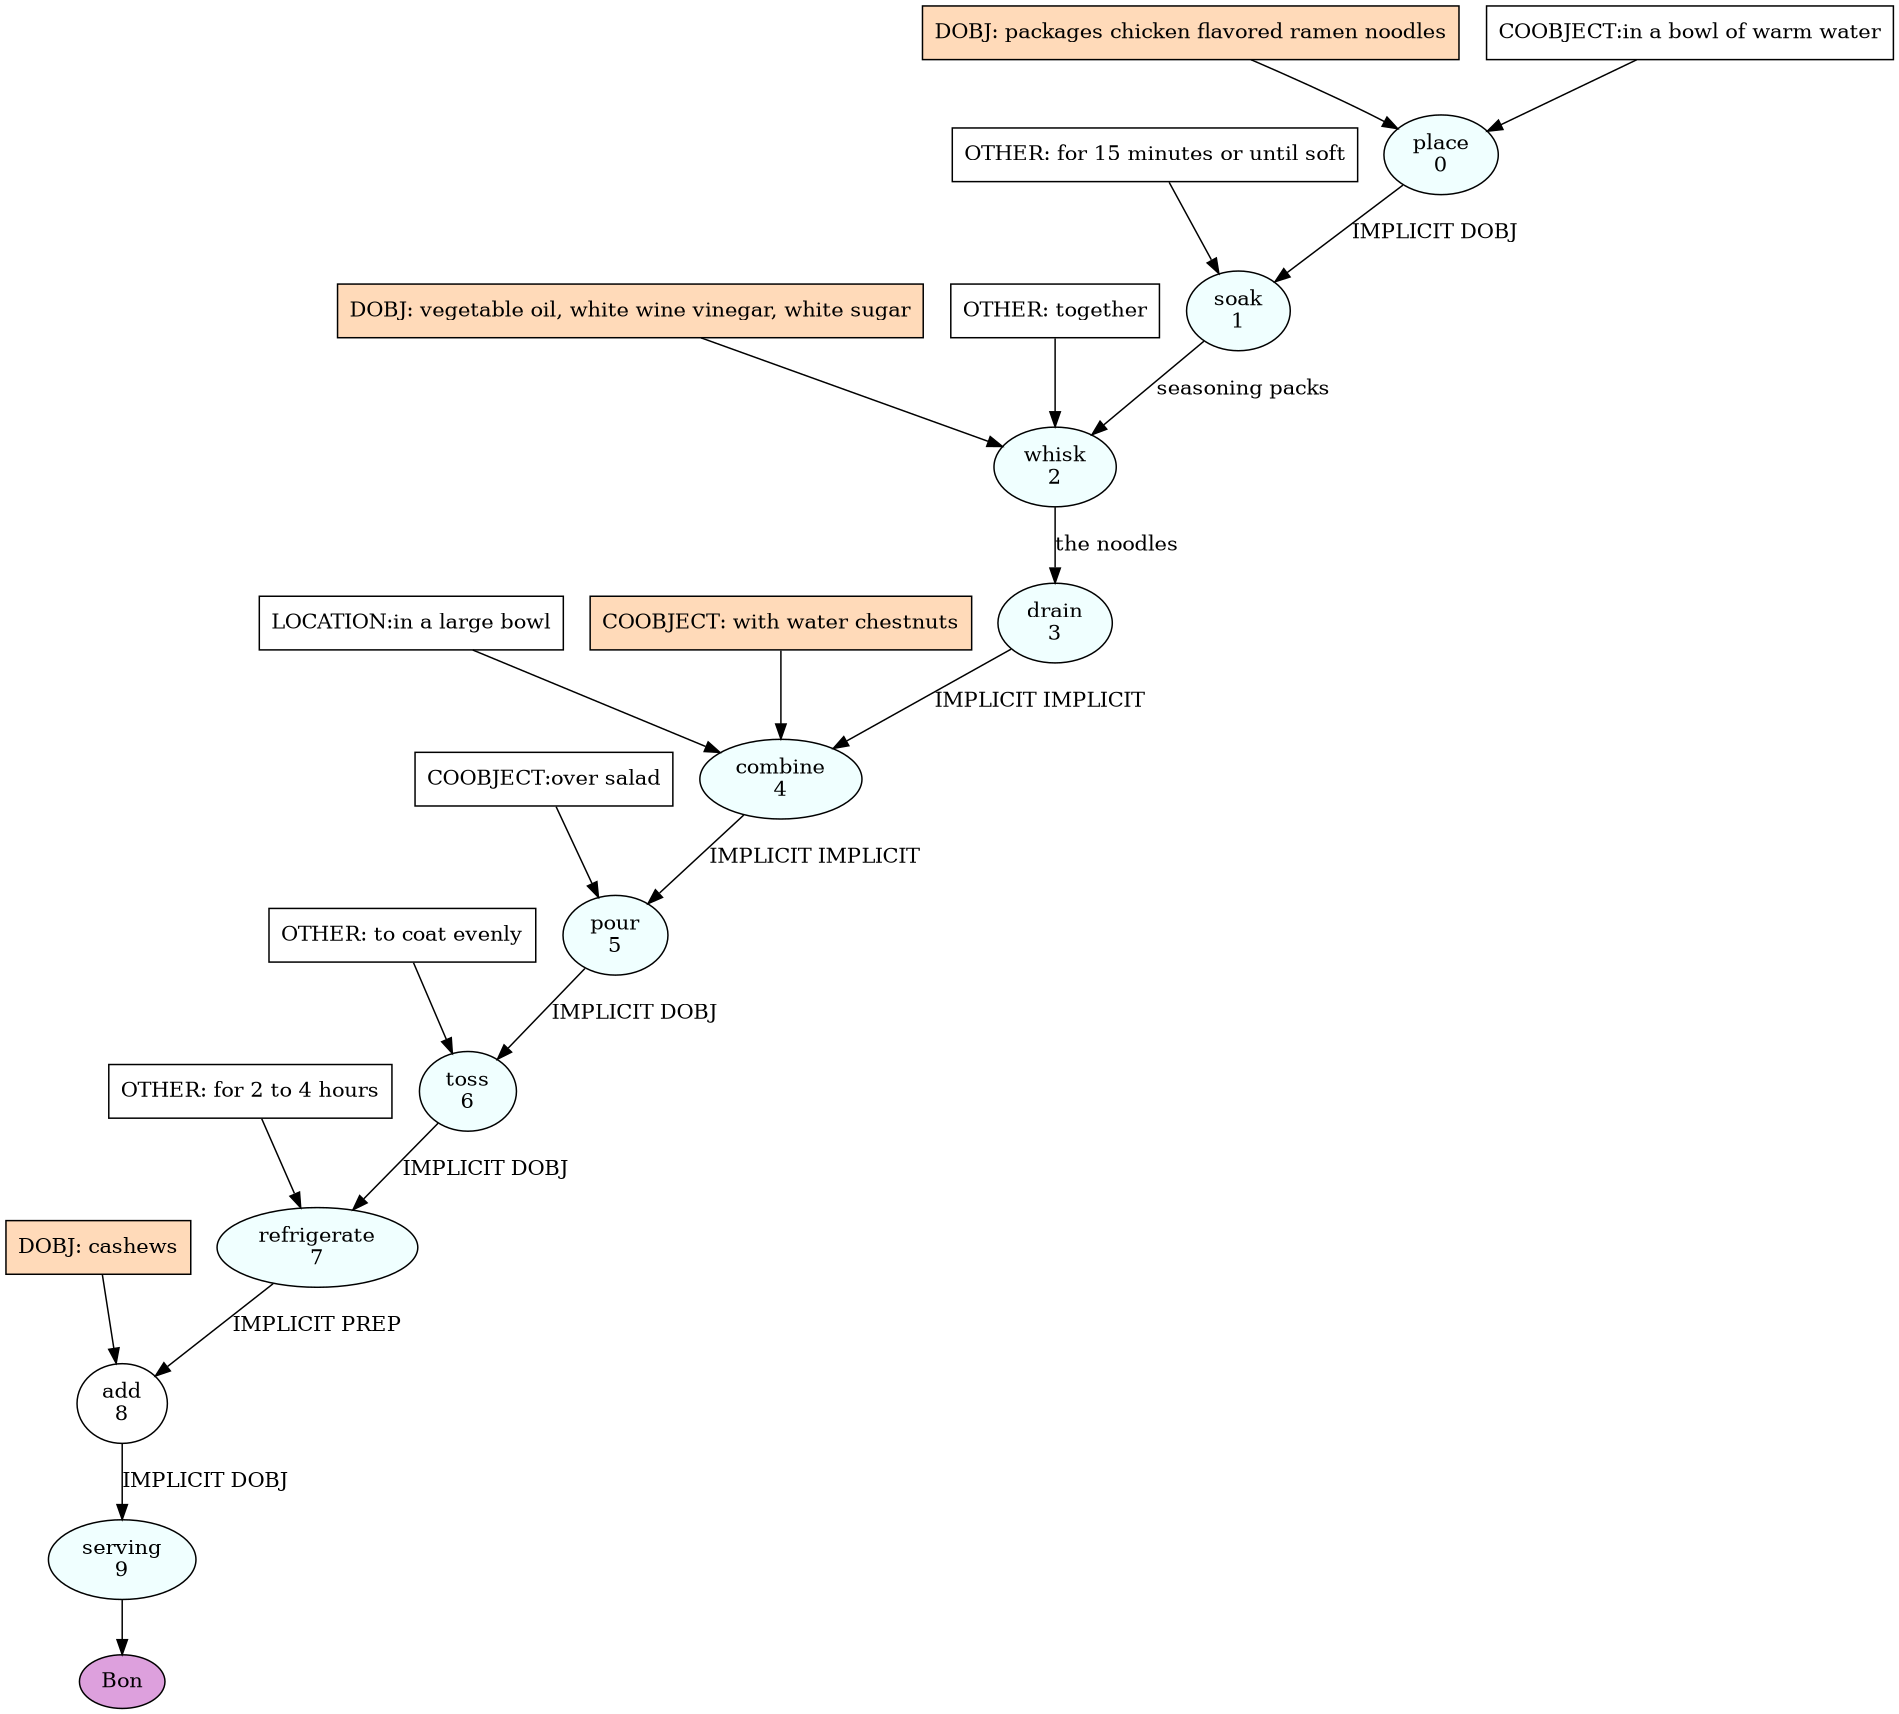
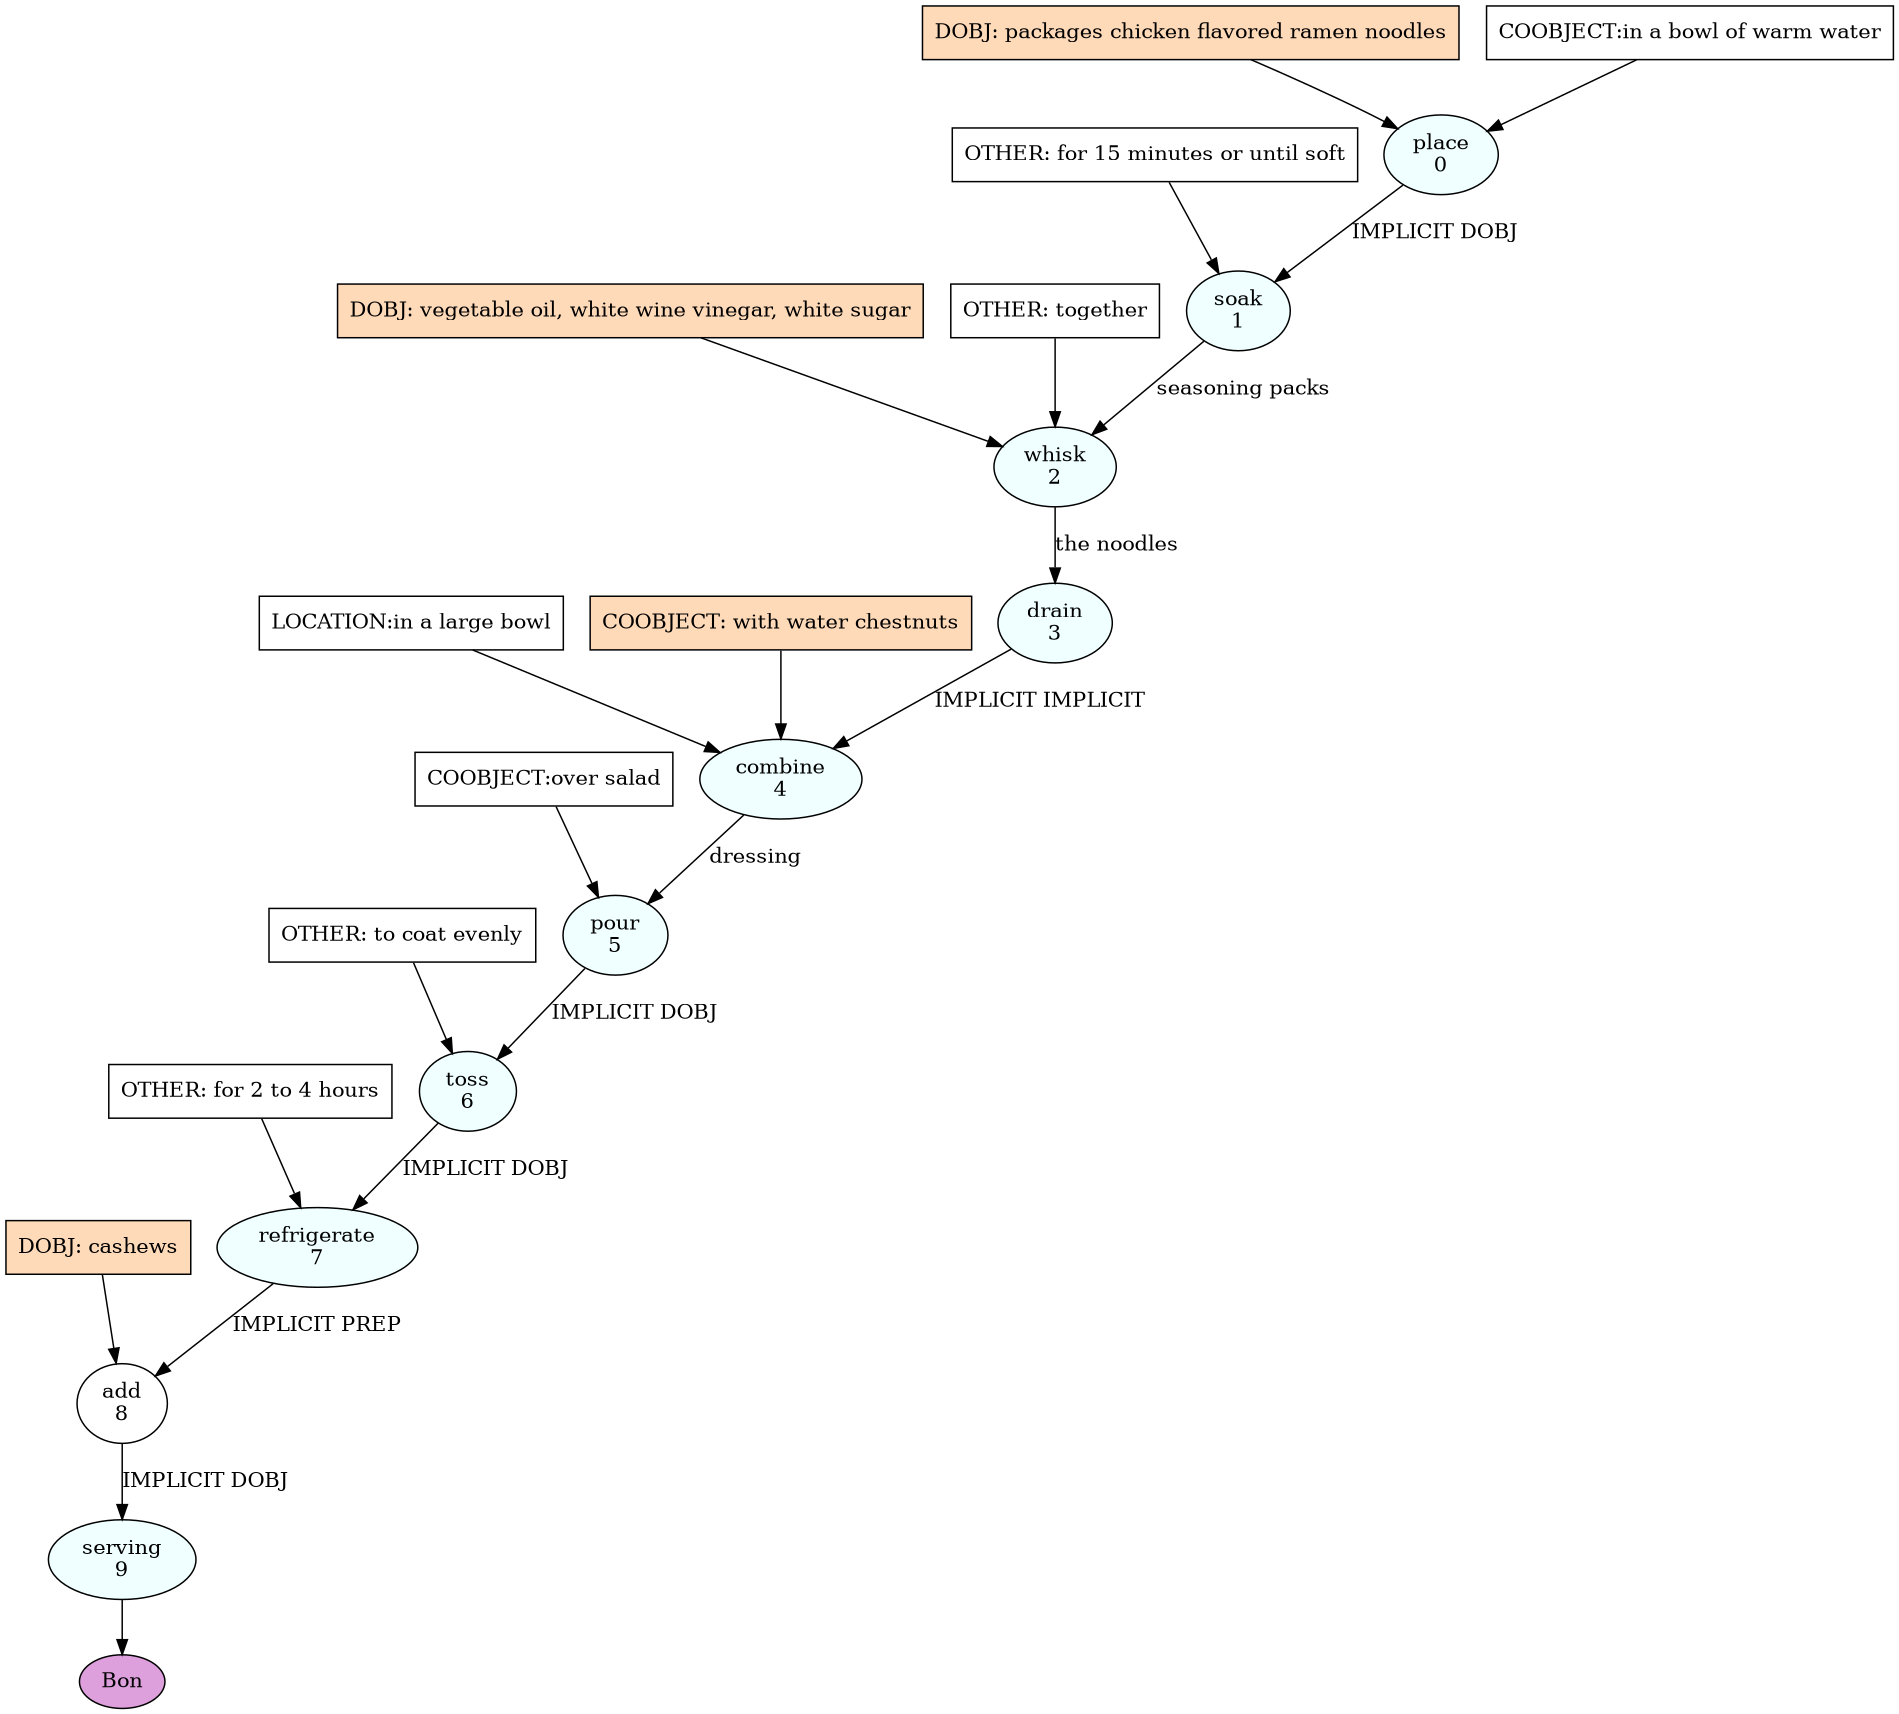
edge "combine 4" -> "pour 5": label "IMPLICIT IMPLICIT" -> "dressing"
